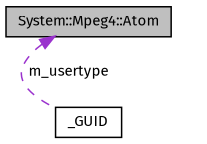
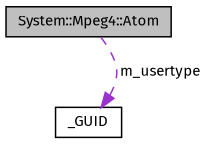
edge "_GUID" -> "System::Mpeg4::Atom": reversed
